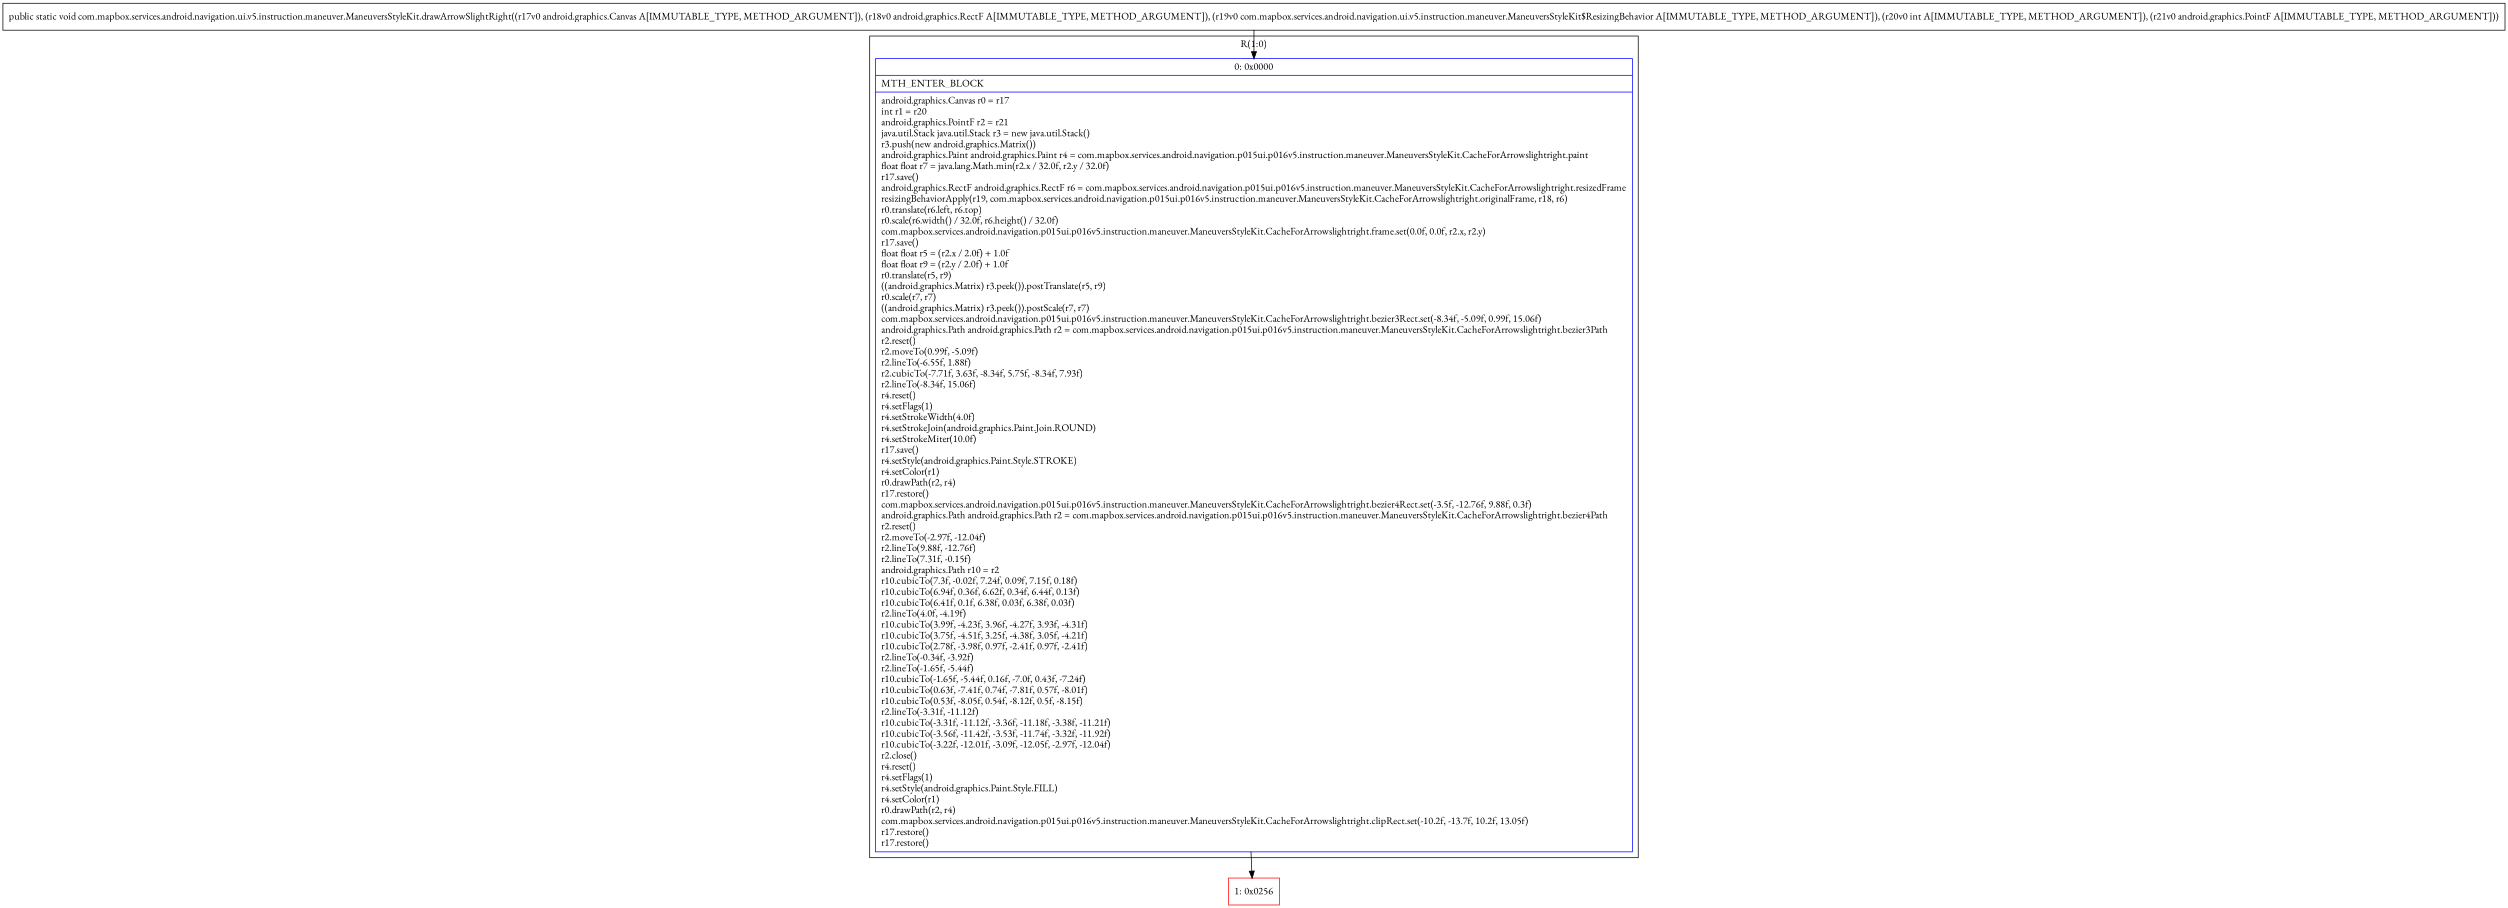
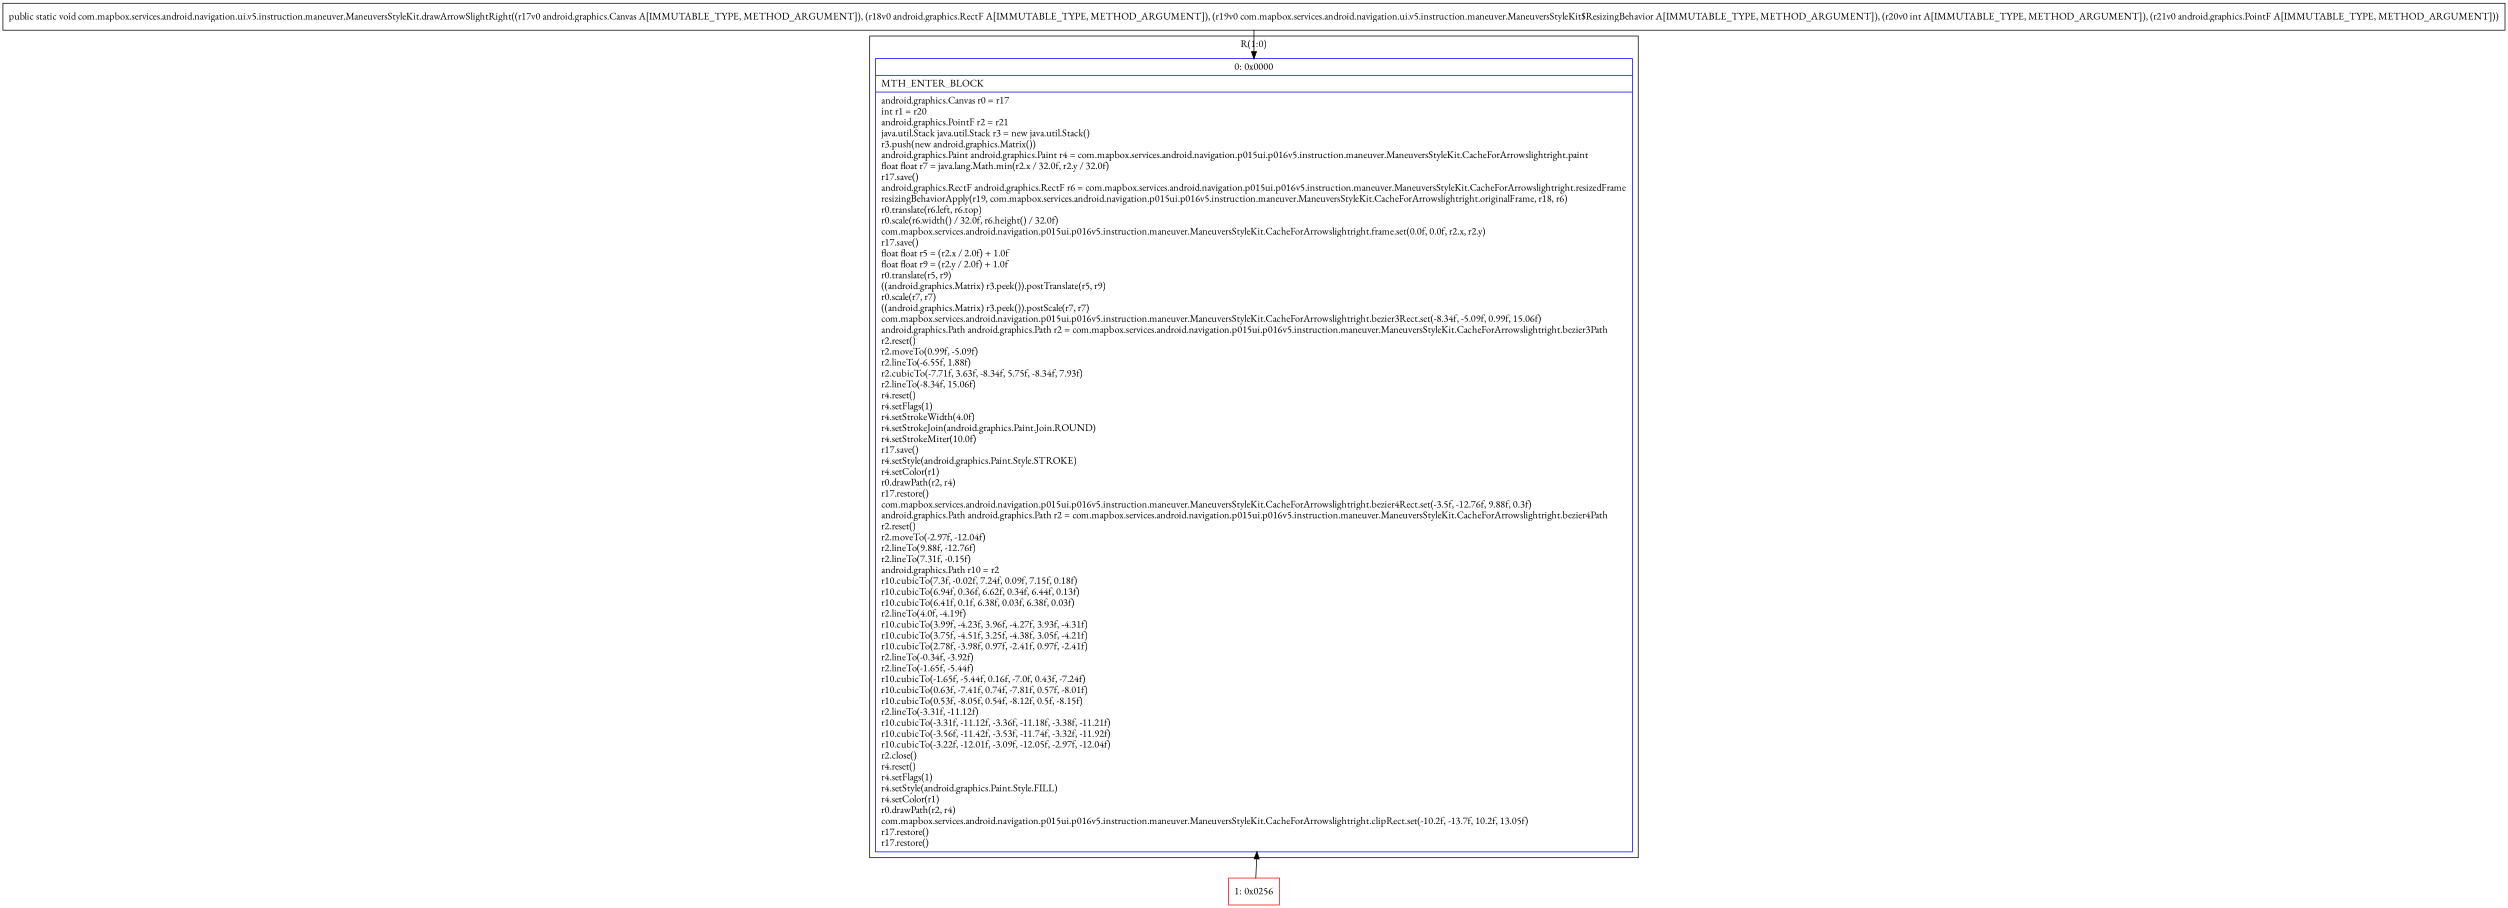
edge "0: 0x0000" -> "1: 0x0256": reversed
